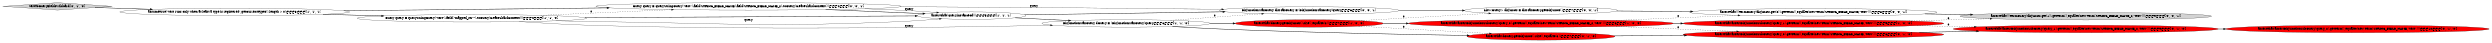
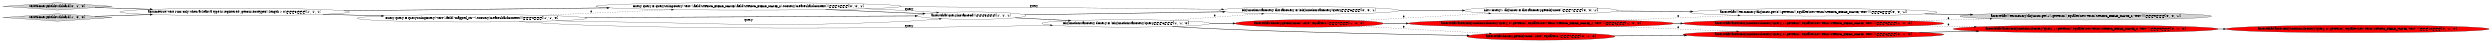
node "testToQueryFieldsWildcard['1', '0', '0']": added
